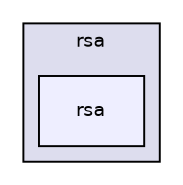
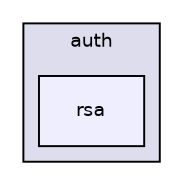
cluster "rsa": label "rsa" -> "auth"
